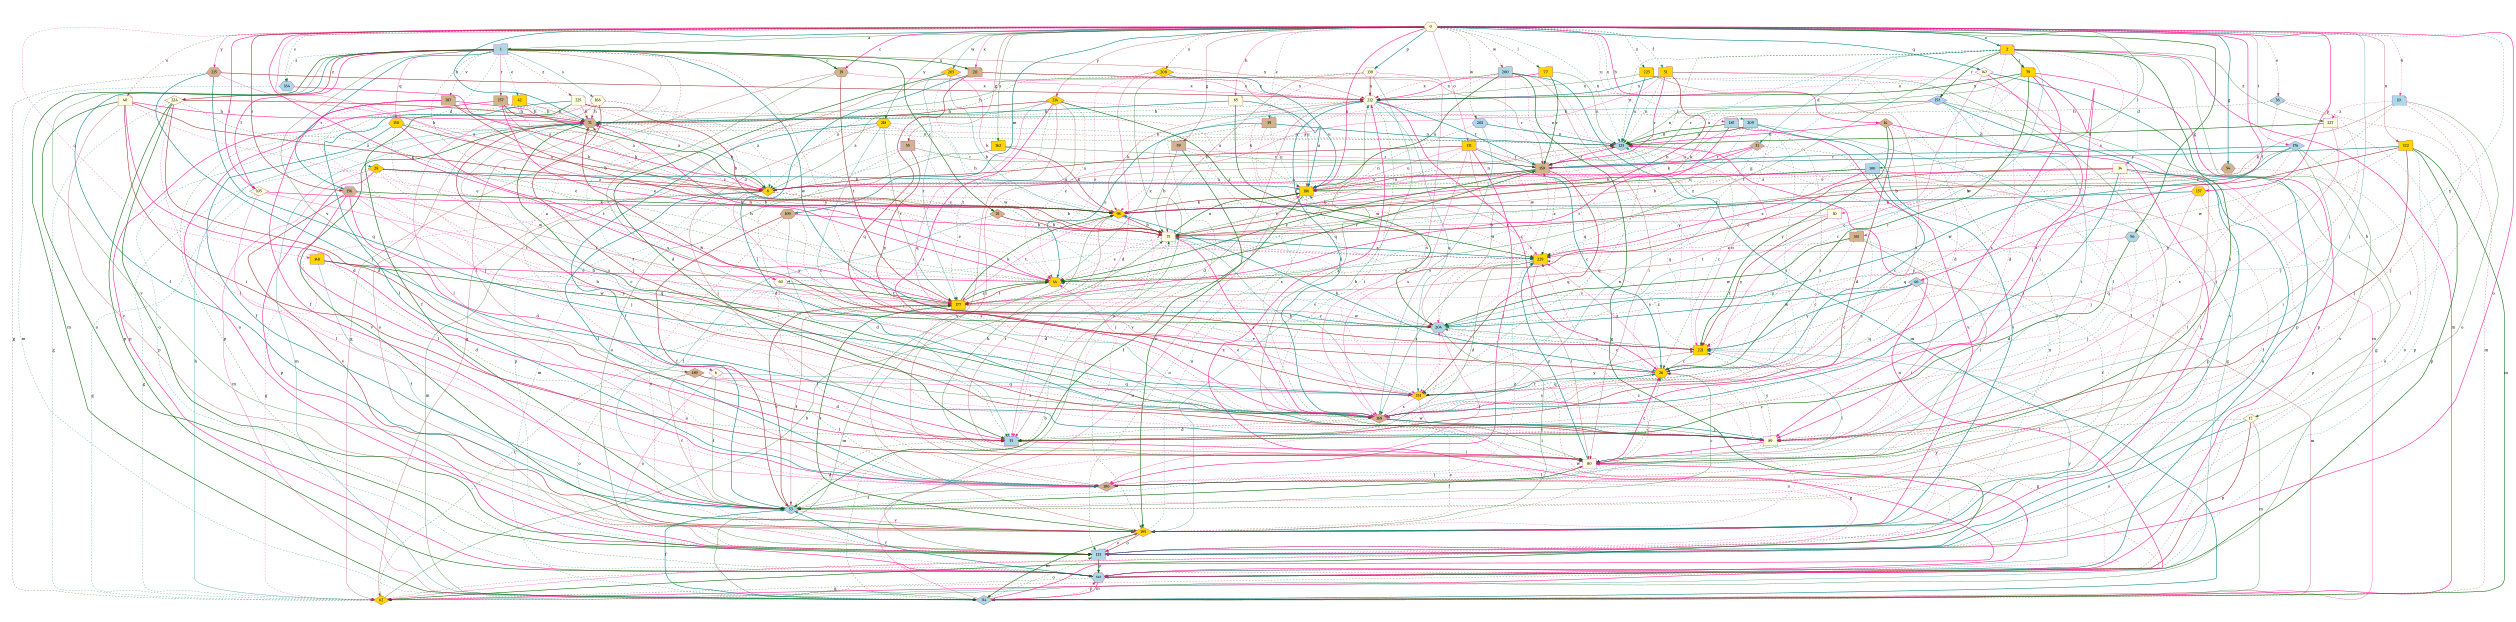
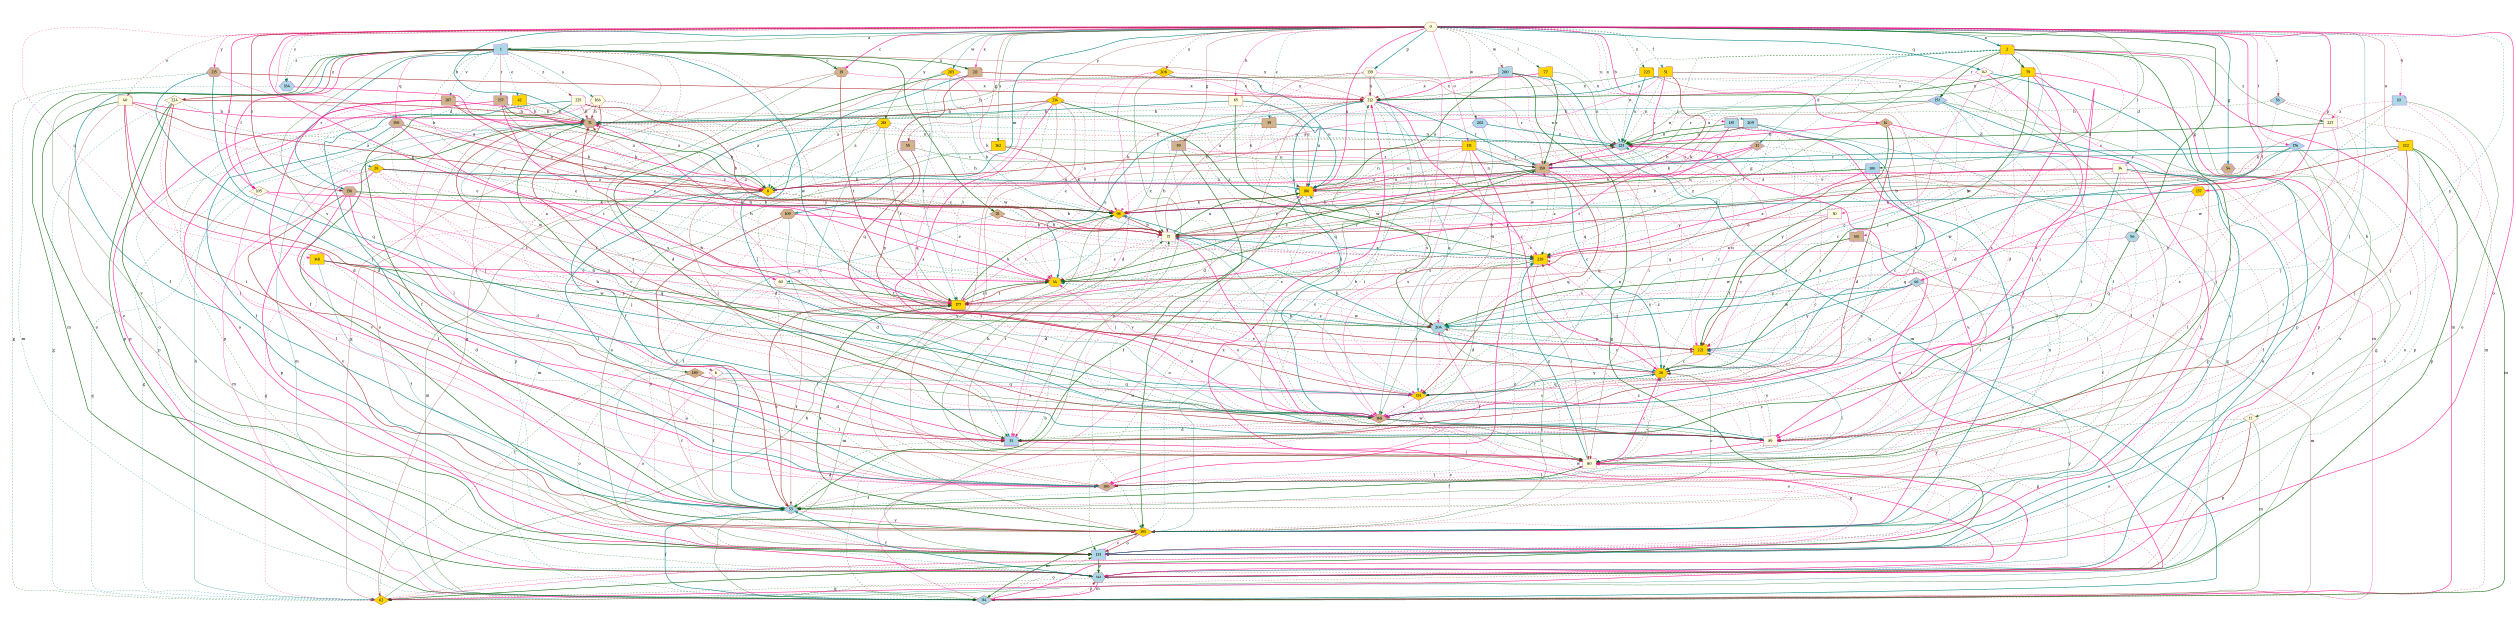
node "150": fillcolor gold -> tan
